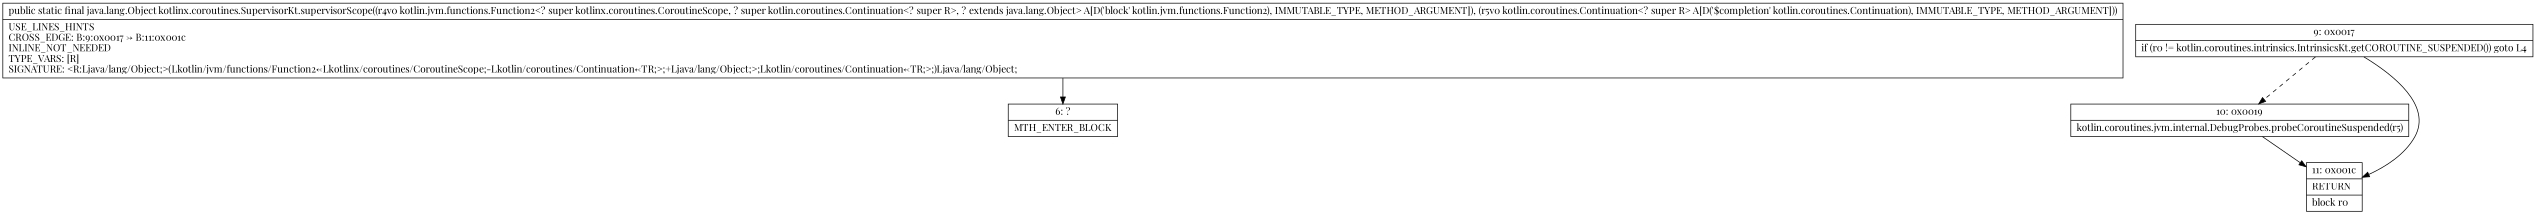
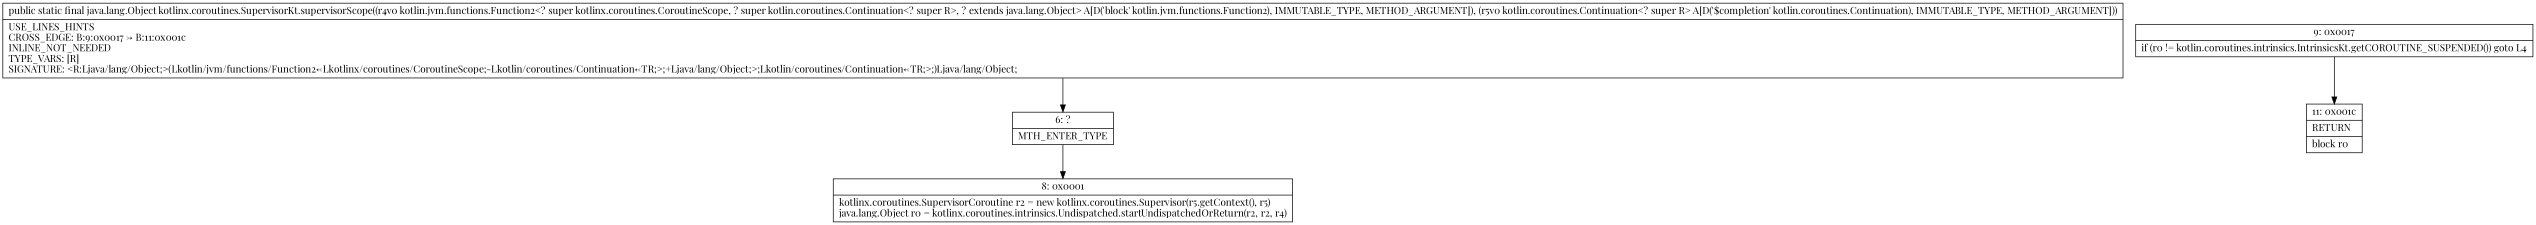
node "10: 0x0019": removed
node "6: ?": text "MTH_ENTER_BLOCK" -> "MTH_ENTER_TYPE"
node "8: 0x0001": added
